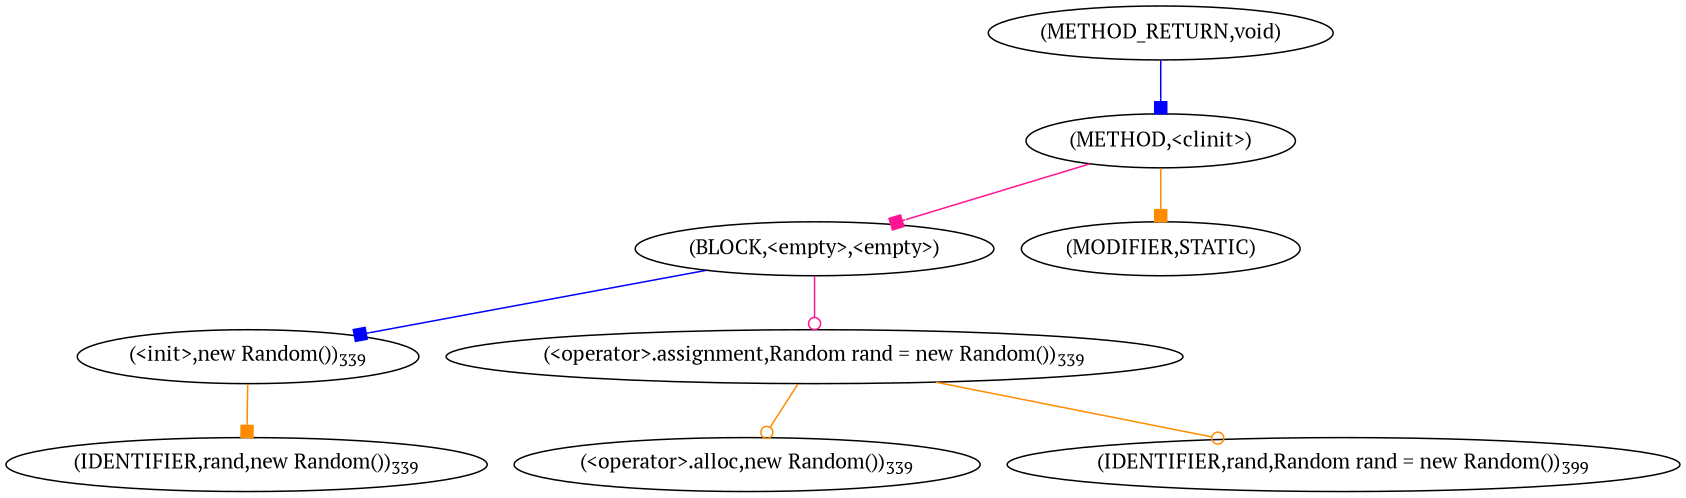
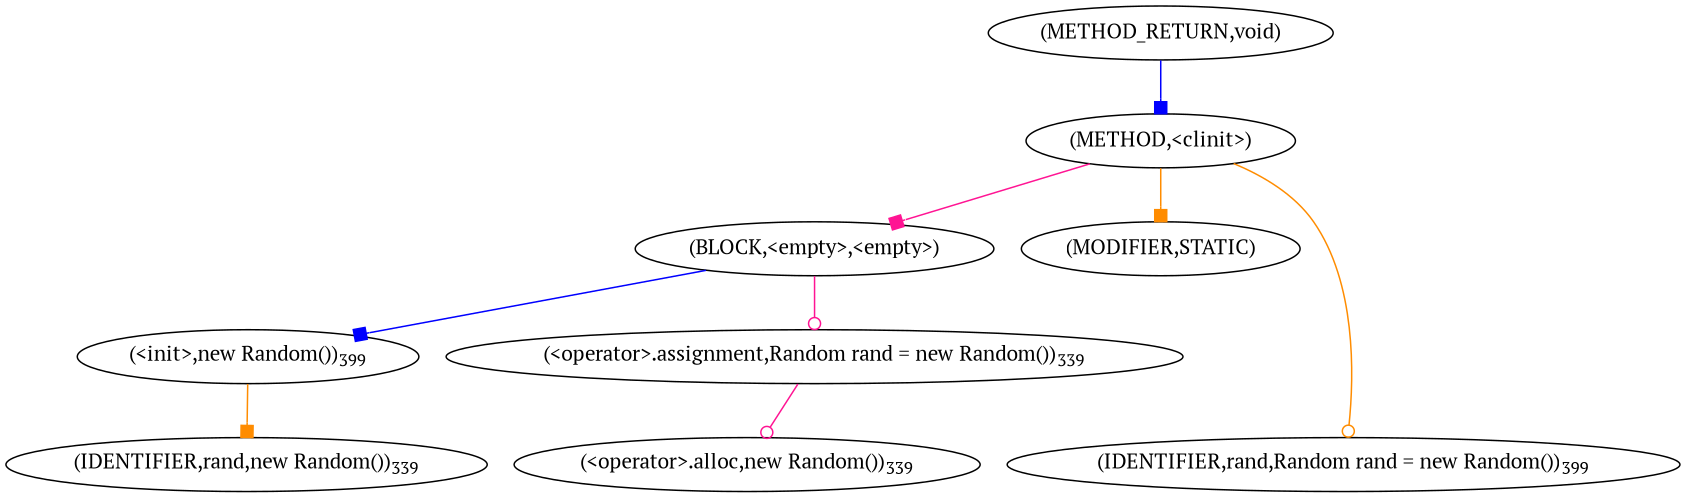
node "(<init>,new Random())": text "339" -> "399"
edge "(<operator>.assignment,Random rand = new Random())" -> "(<operator>.alloc,new Random())": color darkorange -> deeppink
edge "(<operator>.assignment,Random rand = new Random())" -> "(IDENTIFIER,rand,Random rand = new Random())": now "(METHOD,<clinit>)" -> "(IDENTIFIER,rand,Random rand = new Random())"
